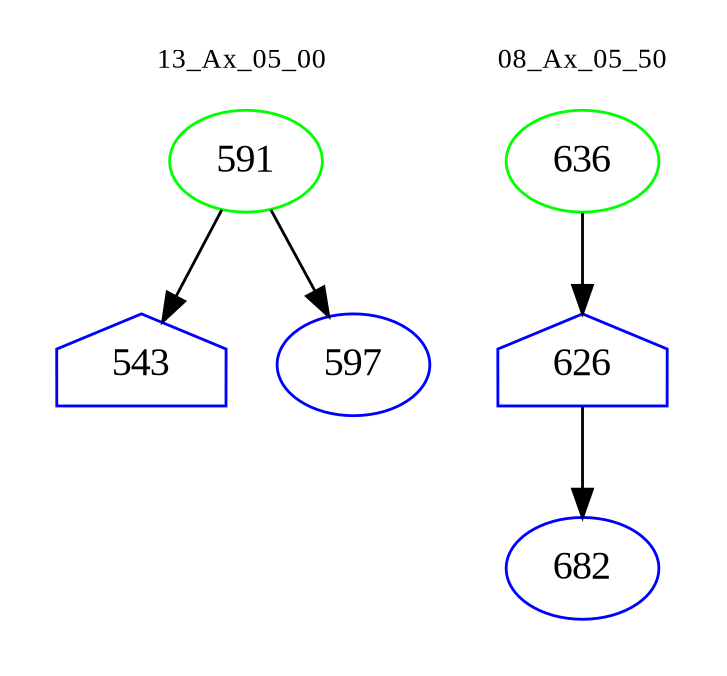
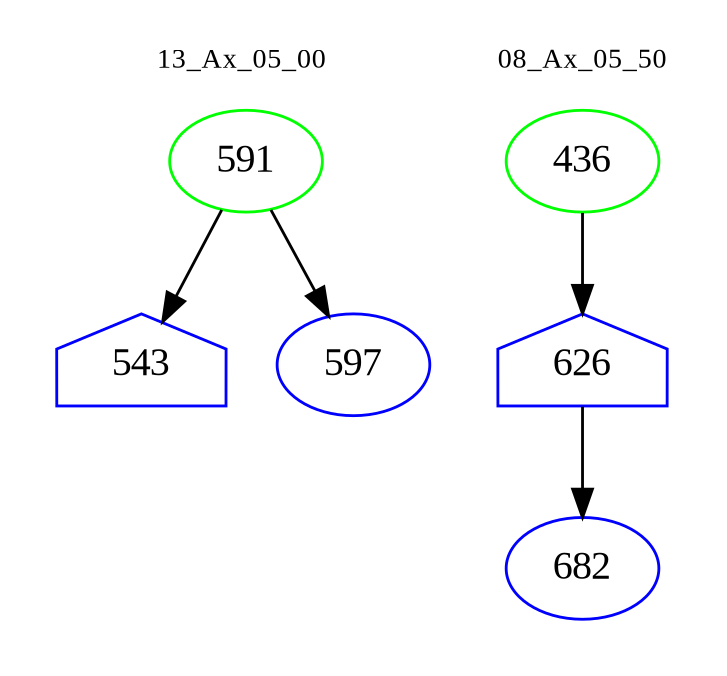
node "636": label "636" -> "436"
